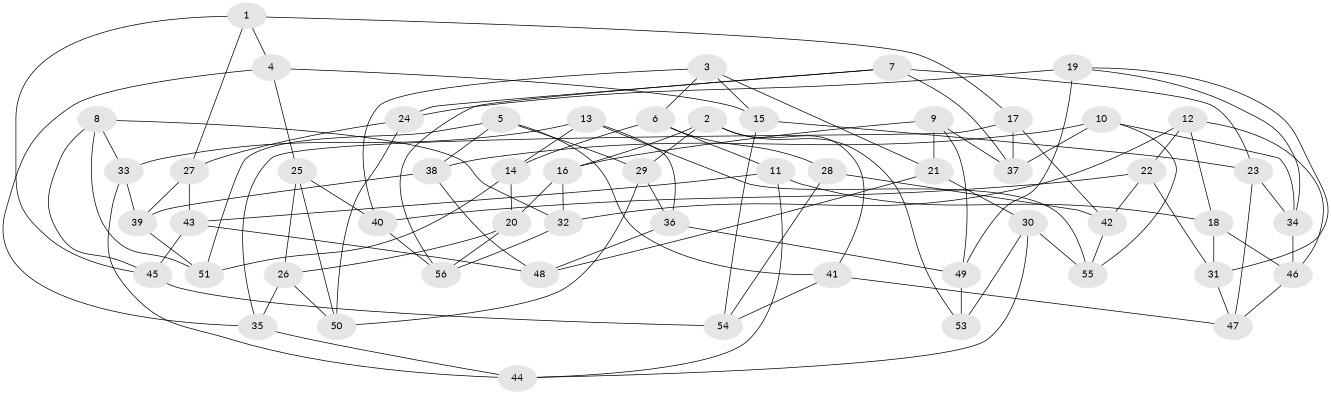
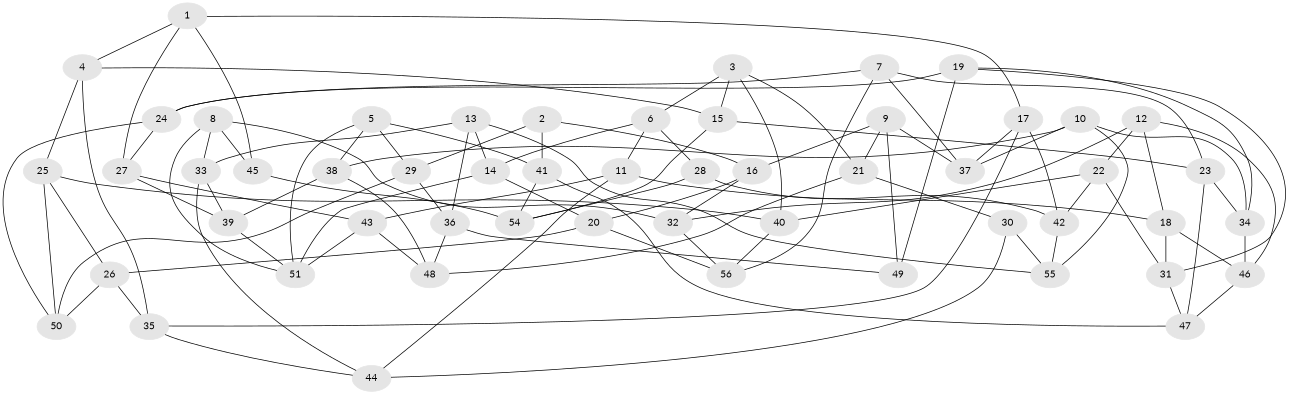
edge "43" -- "45": now "43" -- "51"
node "53": removed
